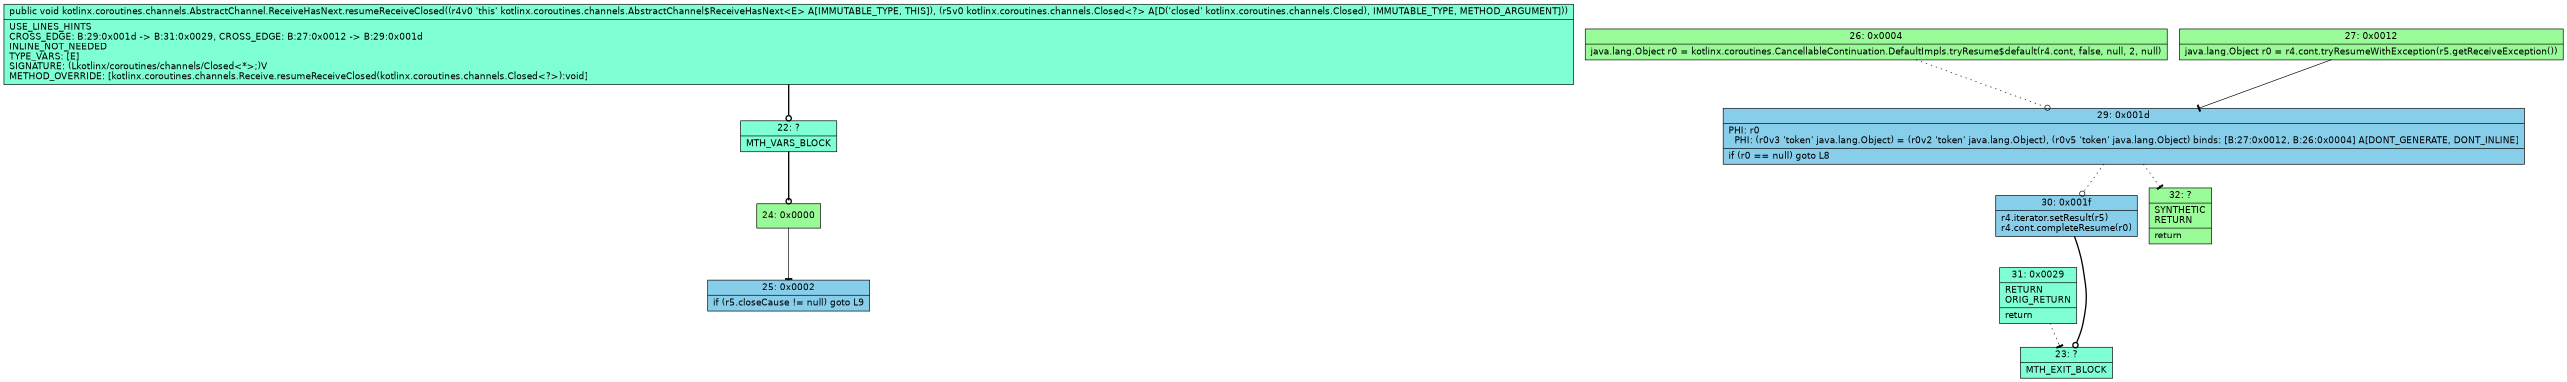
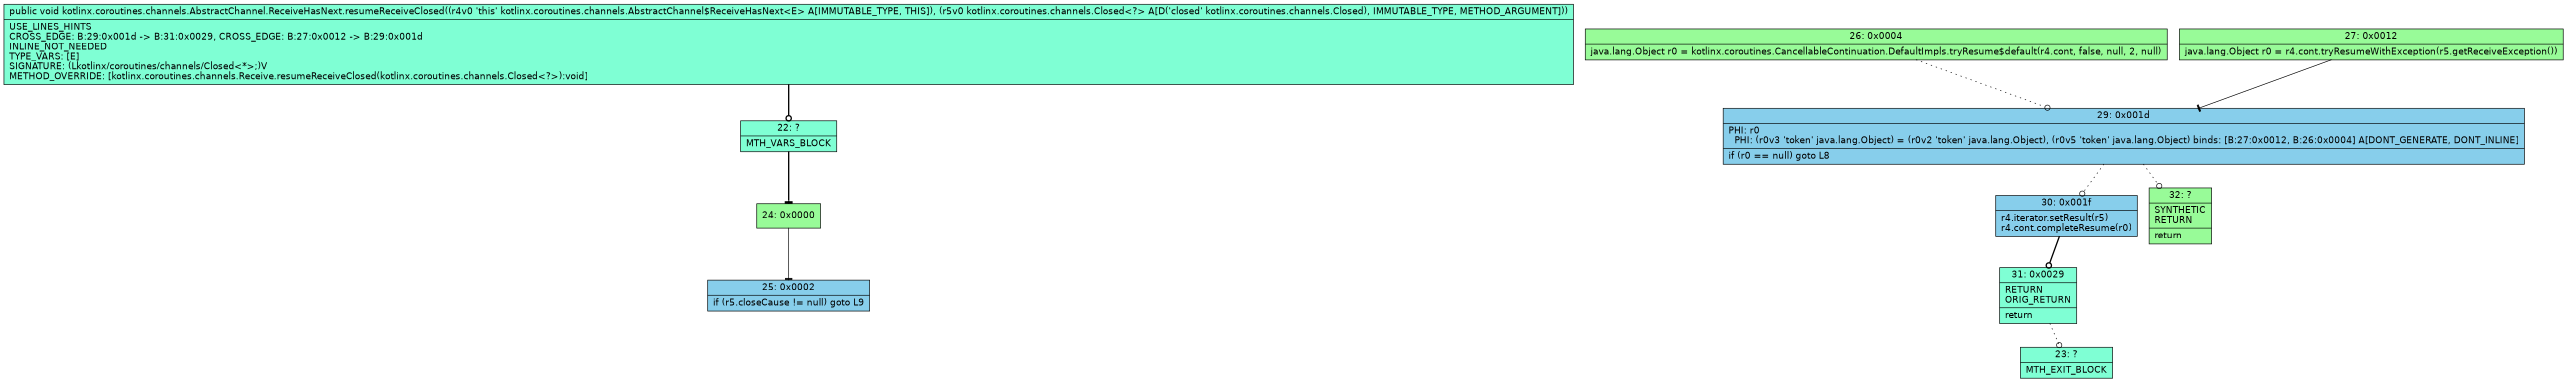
edge "29: 0x001d" -> "32: ?": arrowhead tee -> odot
edge "22: ?" -> "24: 0x0000": arrowhead odot -> tee
edge "30: 0x001f" -> "23: ?": now "30: 0x001f" -> "31: 0x0029"
edge "31: 0x0029" -> "23: ?": arrowhead tee -> odot
